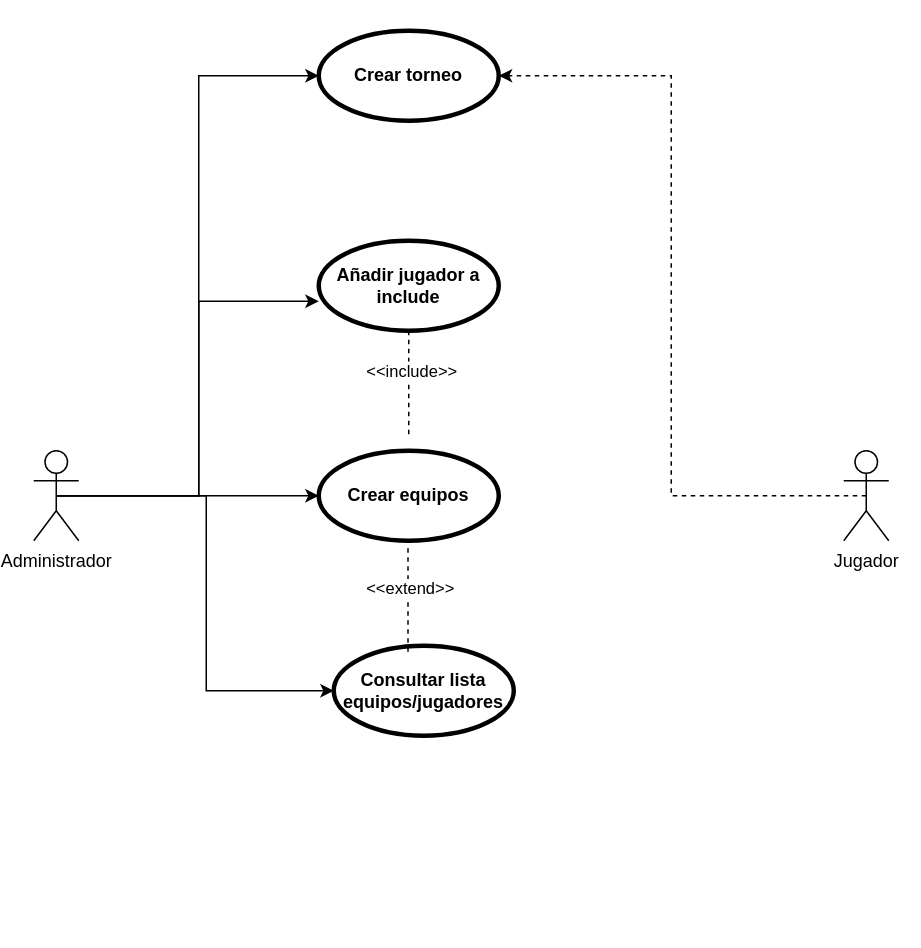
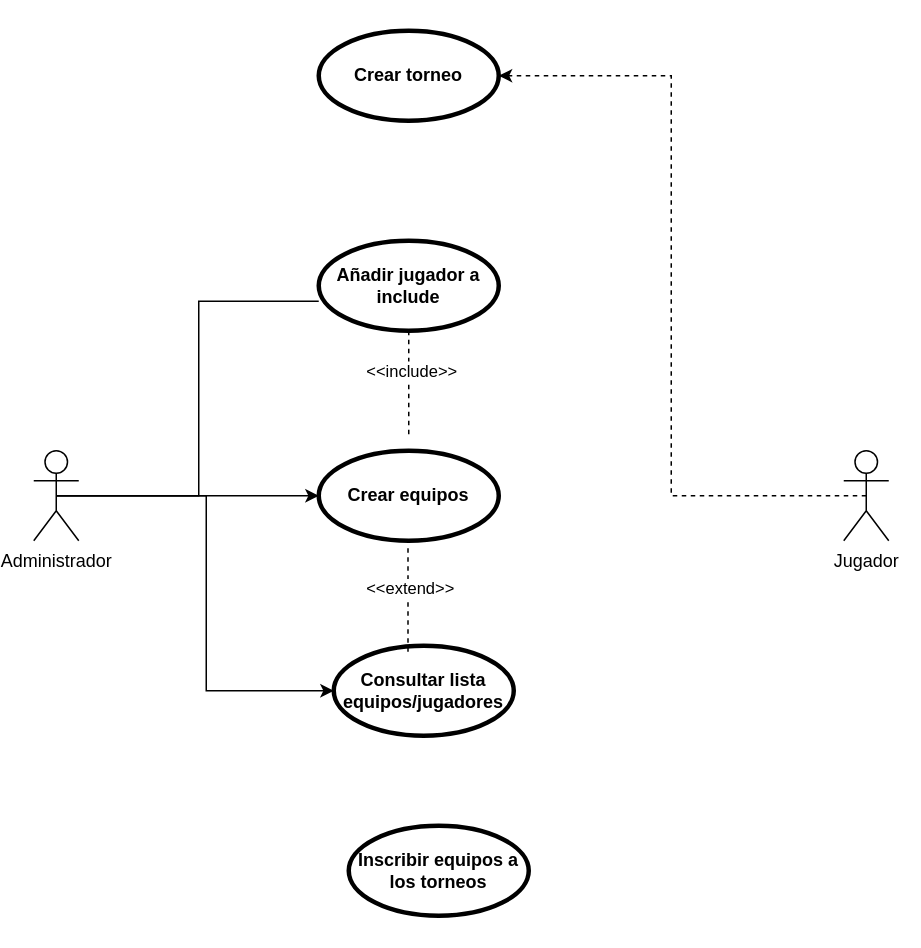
edge "Administrador" -> "Crear torneo": removed
edge "Administrador" -> "Añadir jugador a include": arrowhead classic -> none
node "Inscribir equipos a los torneos": added
